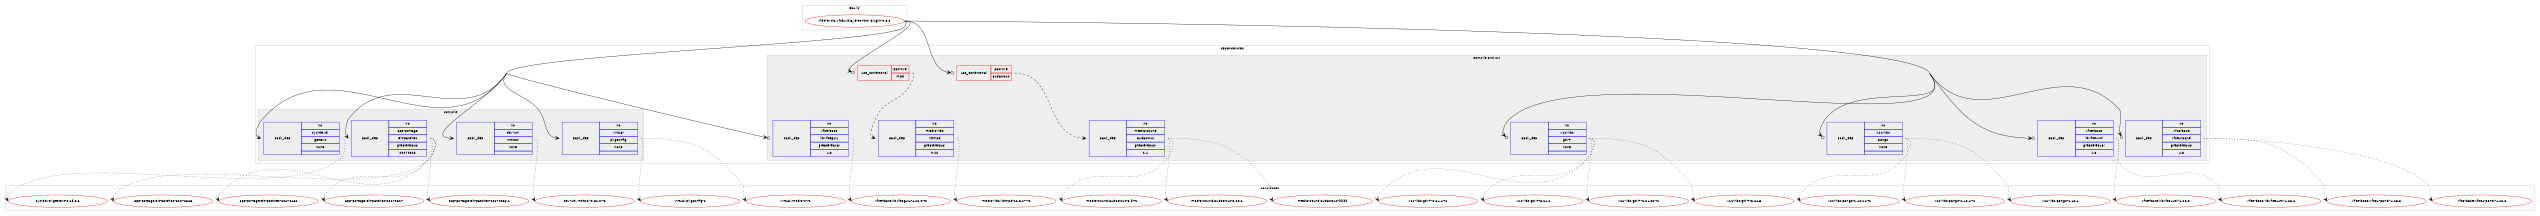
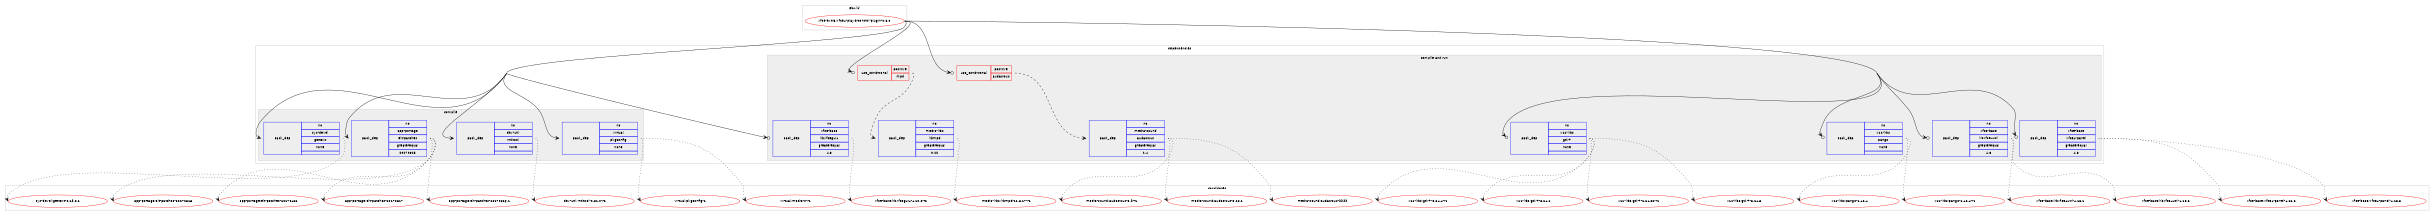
node "x11-libs/pango-1.40.14-r1": removed
